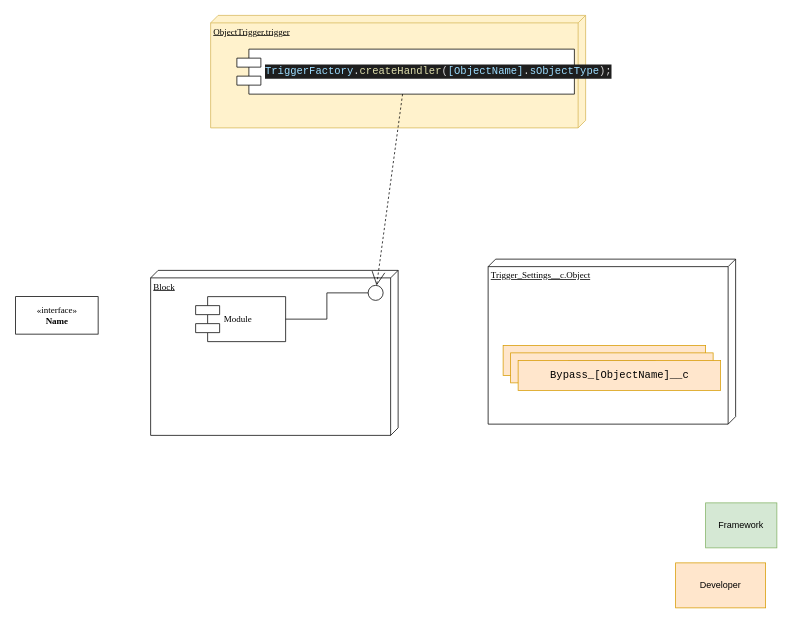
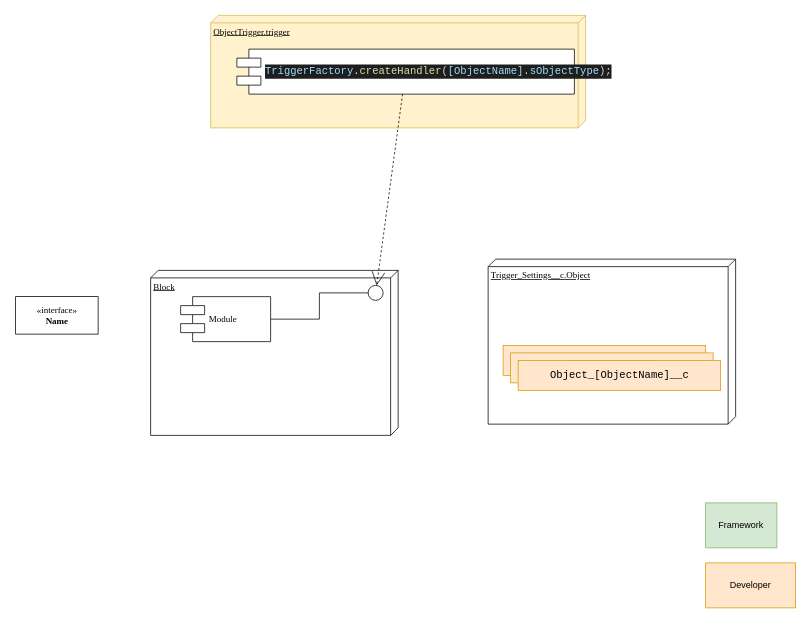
node "Module": moved (240, 319) -> (225, 319)
node "Bypass_[ObjectName]__c": label "Bypass_[ObjectName]__c" -> "Object_[ObjectName]__c"
node "Developer": moved (720, 585) -> (750, 585)
